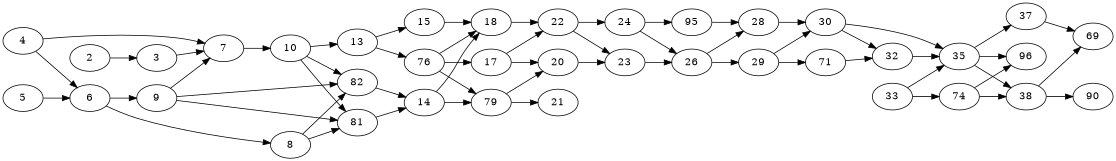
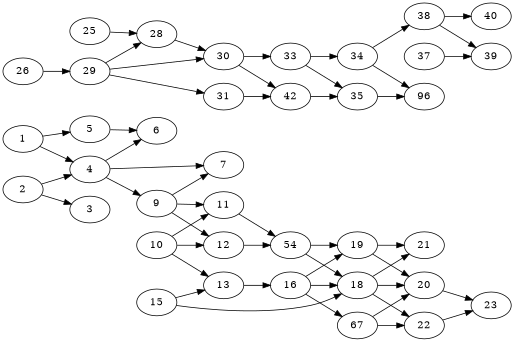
node "24": removed
node "95": label "95" -> "25"
edge "30" -> "35": now "30" -> "33"
edge "13" -> "15": reversed
node "69": label "69" -> "39"
edge "35" -> "37": removed
edge "26" -> "28": now "29" -> "28"
edge "7" -> "10": removed
edge "3" -> "7": removed
node "32": label "32" -> "42"
node "76": label "76" -> "16"
node "17": label "17" -> "67"
edge "23" -> "26": removed
node "71": label "71" -> "31"
edge "35" -> "38": removed
node "82": label "82" -> "12"
node "74": label "74" -> "34"
node "90": label "90" -> "40"
edge "6" -> "9": now "4" -> "9"
node "14": label "14" -> "54"
node "79": label "79" -> "19"
node "81": label "81" -> "11"
node "1": added
node "8": removed
edge "2" -> "4": added
edge "18" -> "21": added
edge "18" -> "20": added
